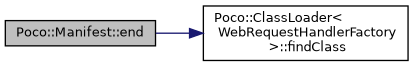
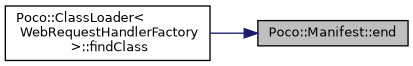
edge "Poco::Manifest::end" -> "Poco::ClassLoader< WebRequestHandlerFactory >::findClass": reversed
